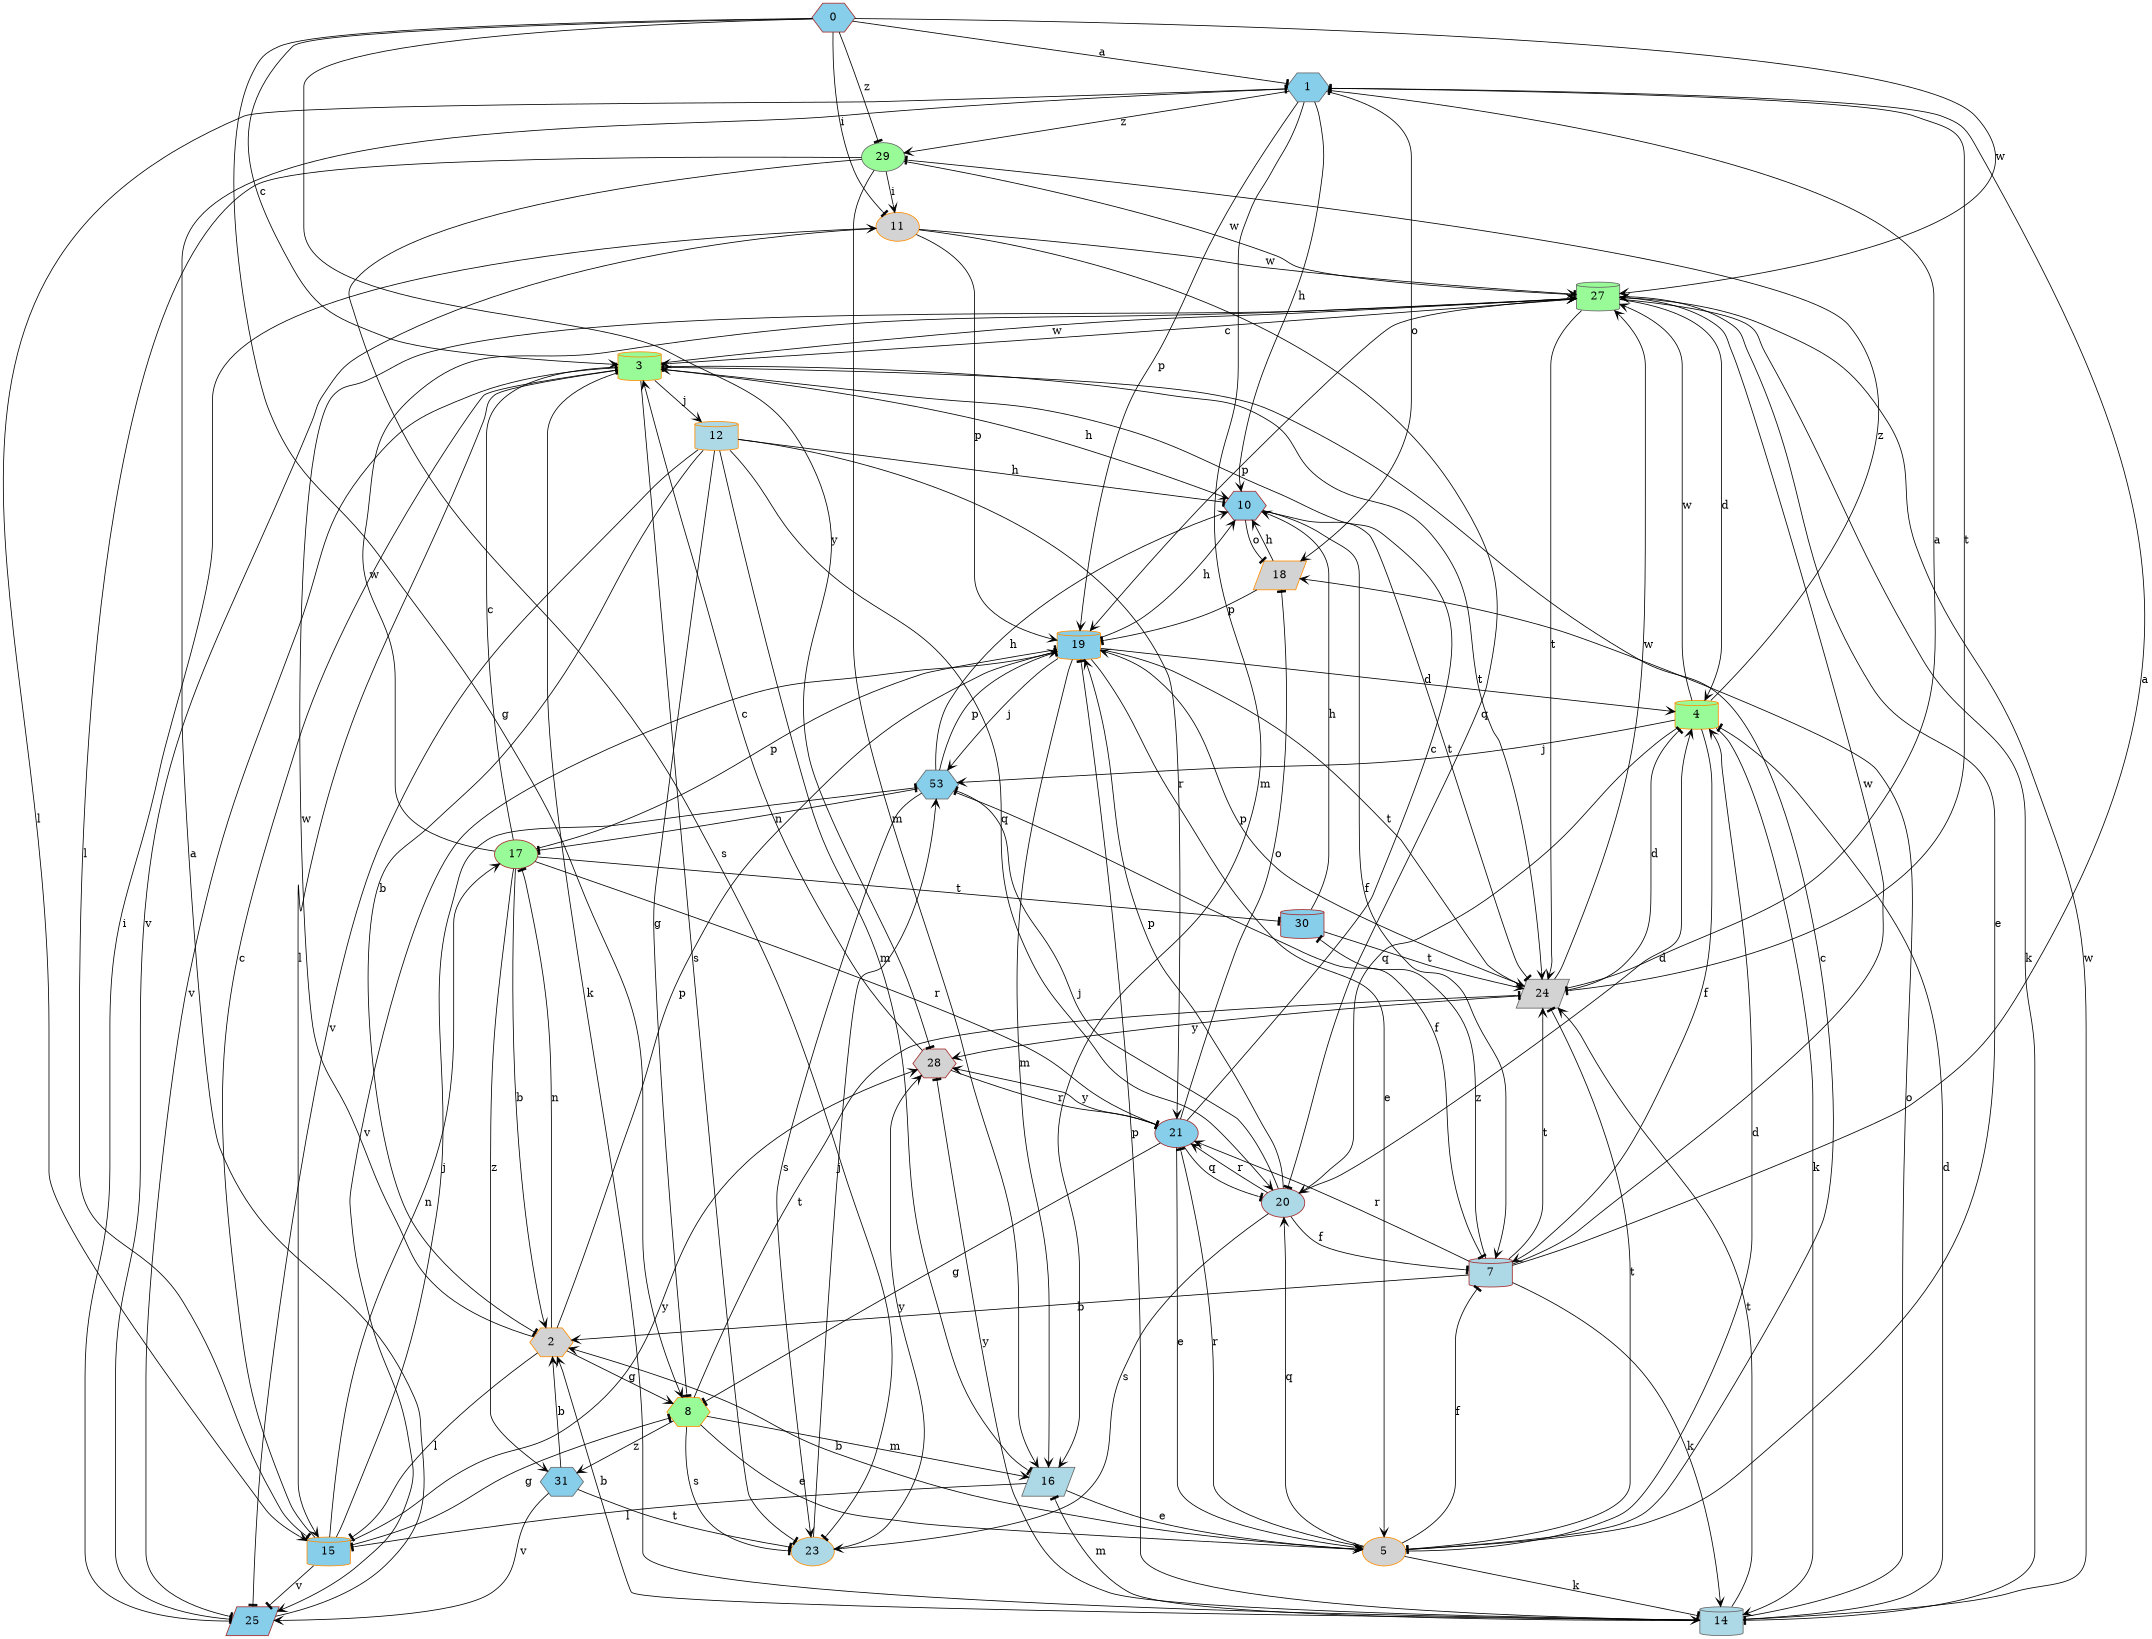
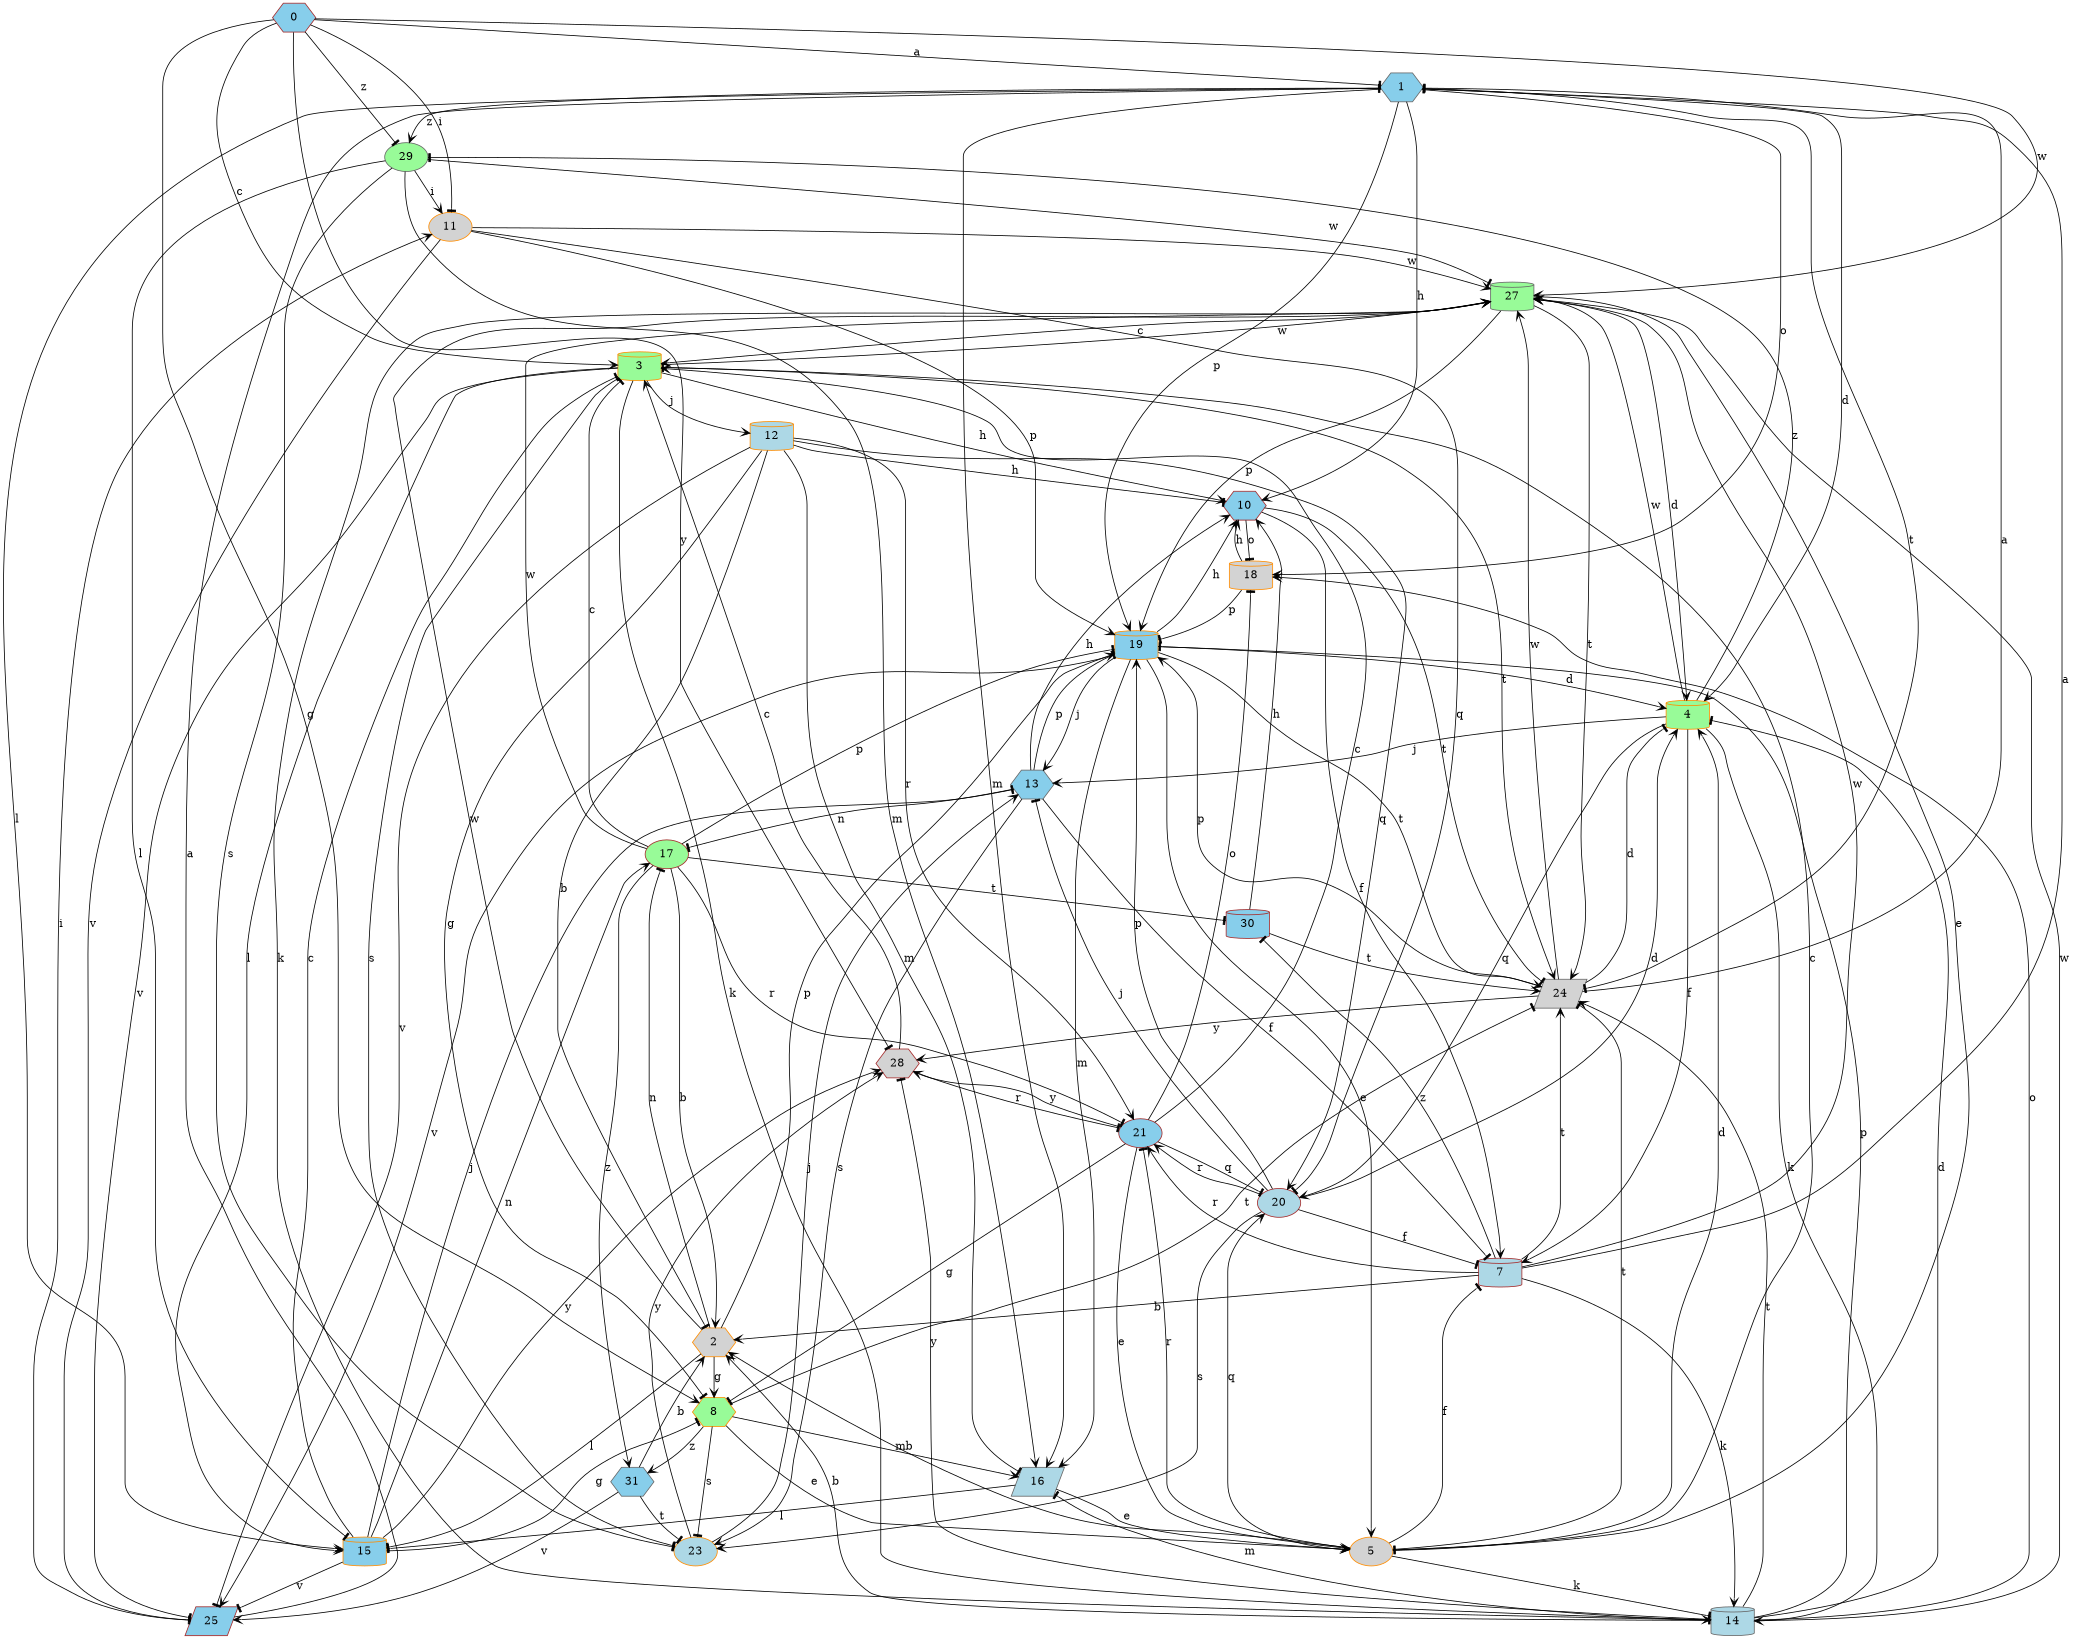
edge "1" -> "4": added, label "d"
node "18": shape parallelogram -> cylinder
node "53": label "53" -> "13"
